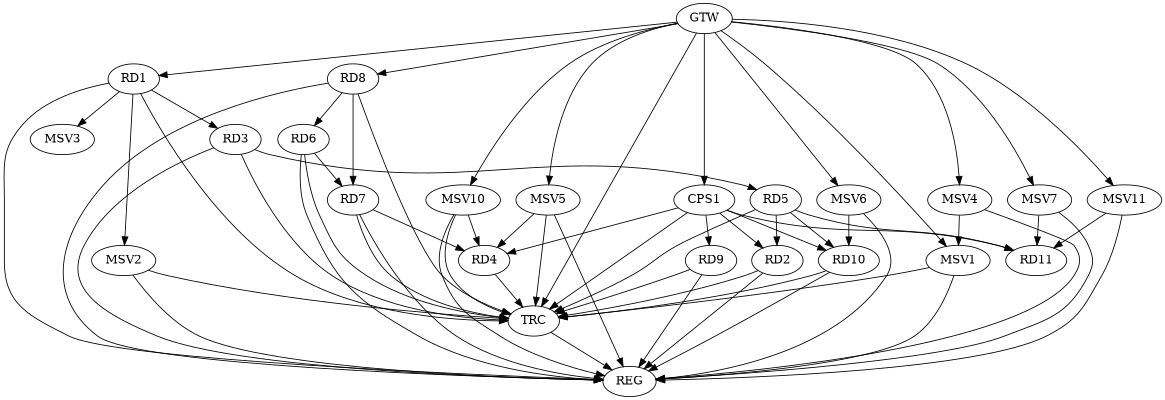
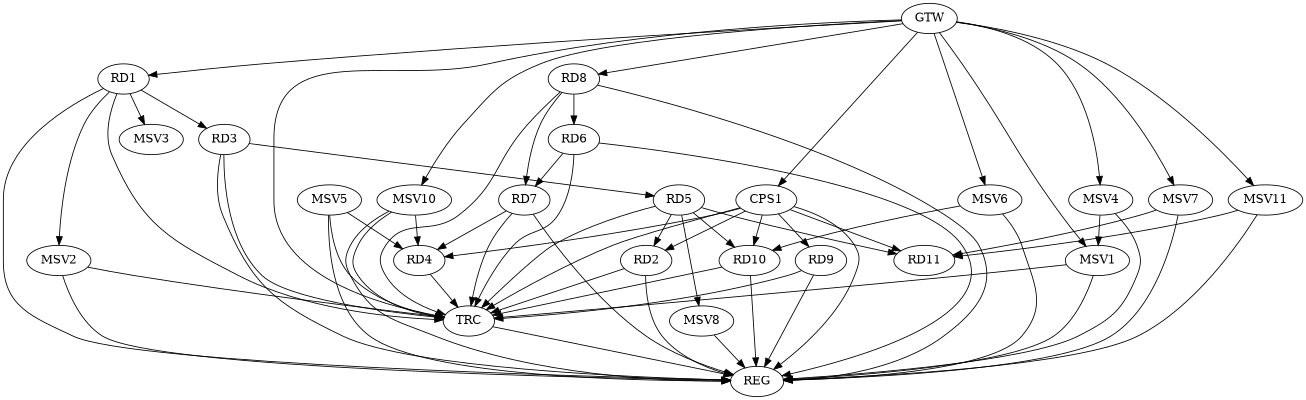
edge "GTW" -> "MSV5": removed
edge "CPS1" -> "REG": added
node "MSV8": added
